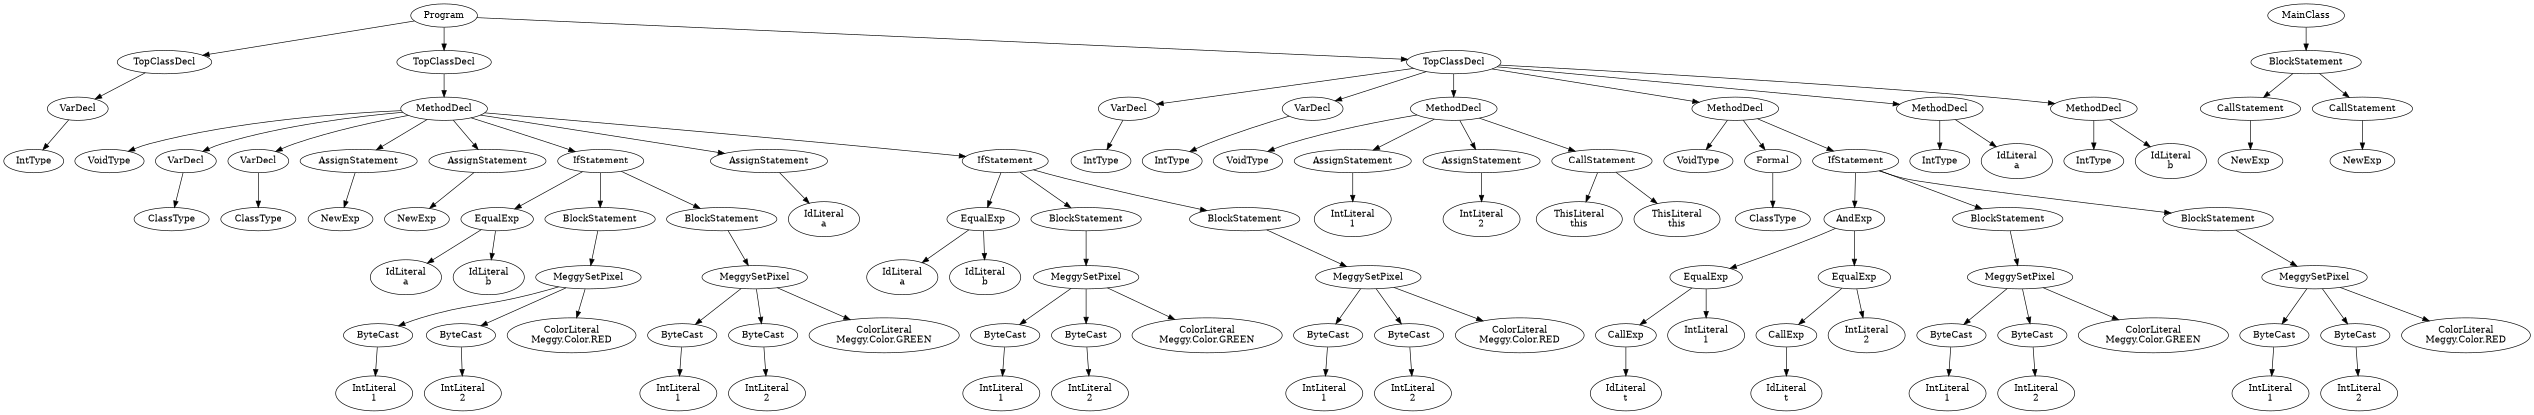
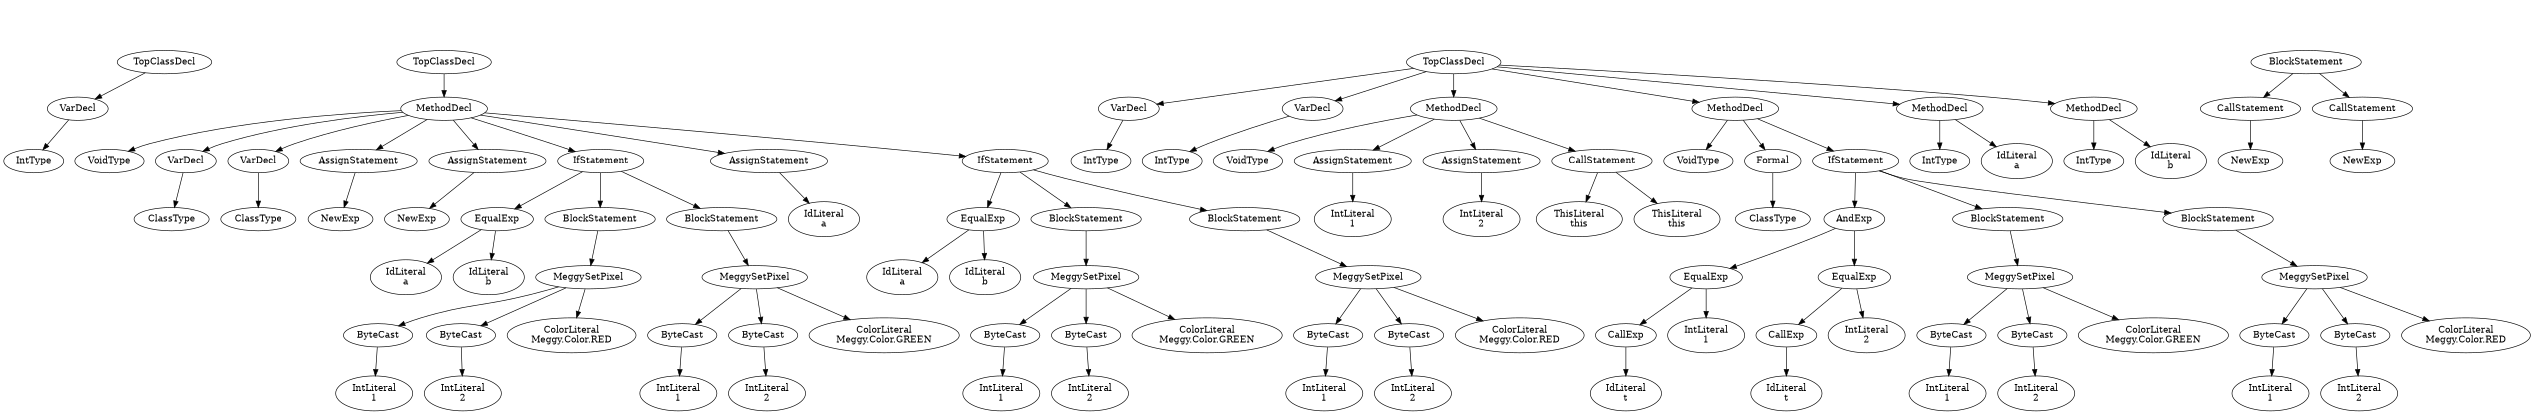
node "Program": removed
node "MainClass": removed
